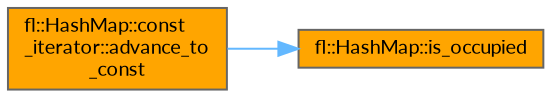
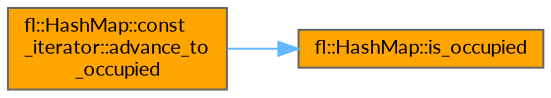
node "fl::HashMap::const _iterator::advance_to _const": label "fl::HashMap::const _iterator::advance_to _const" -> "fl::HashMap::const _iterator::advance_to _occupied"
